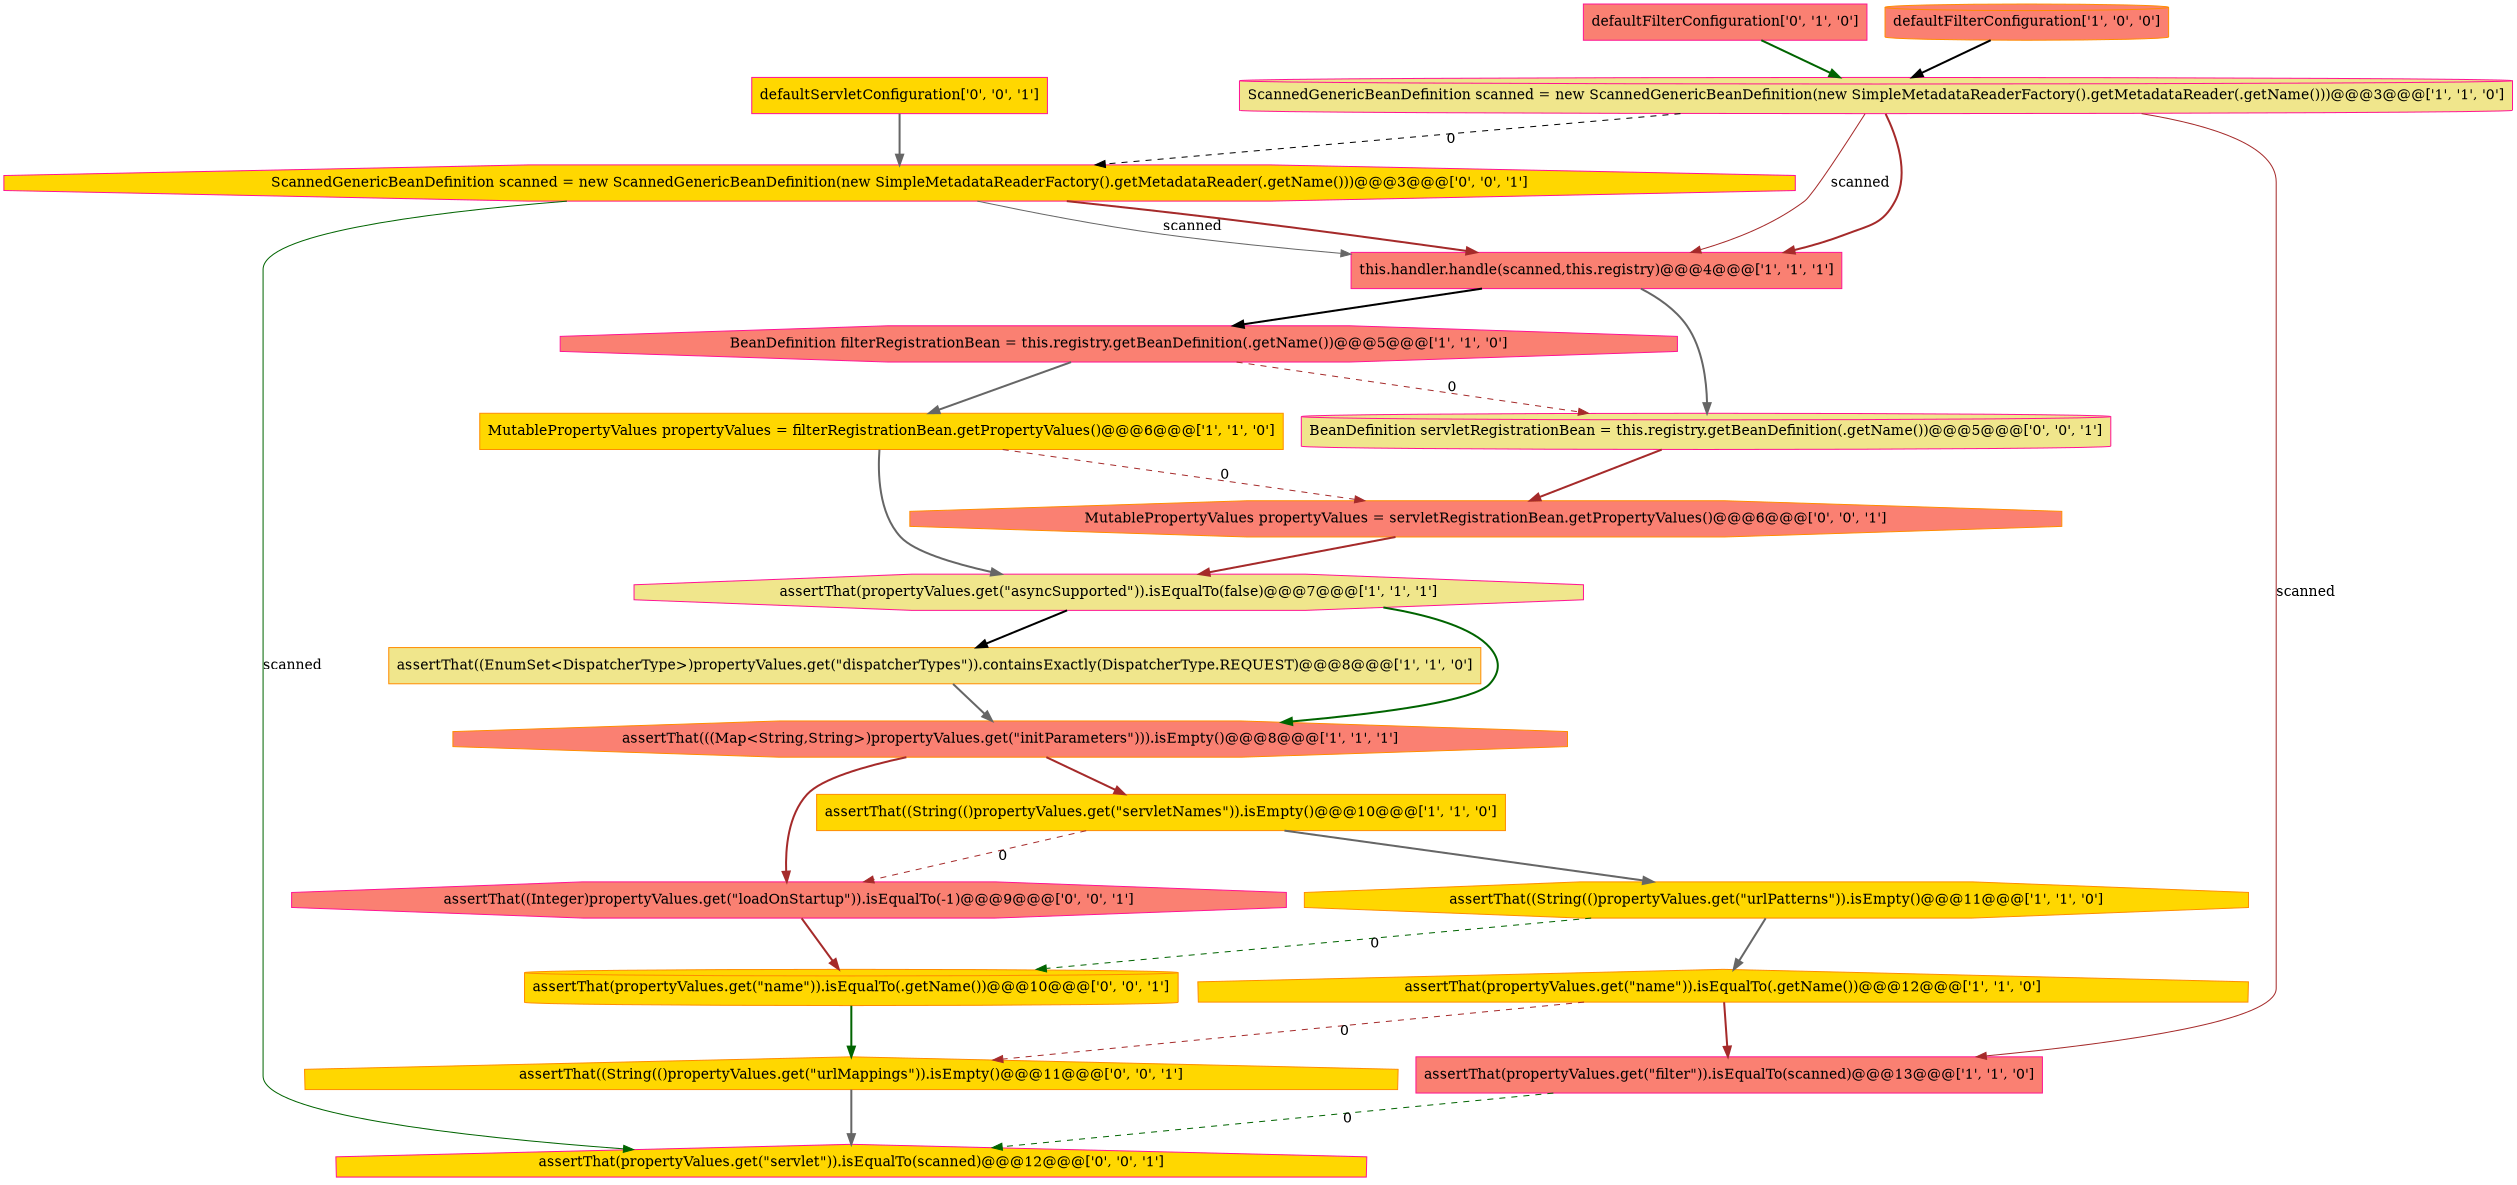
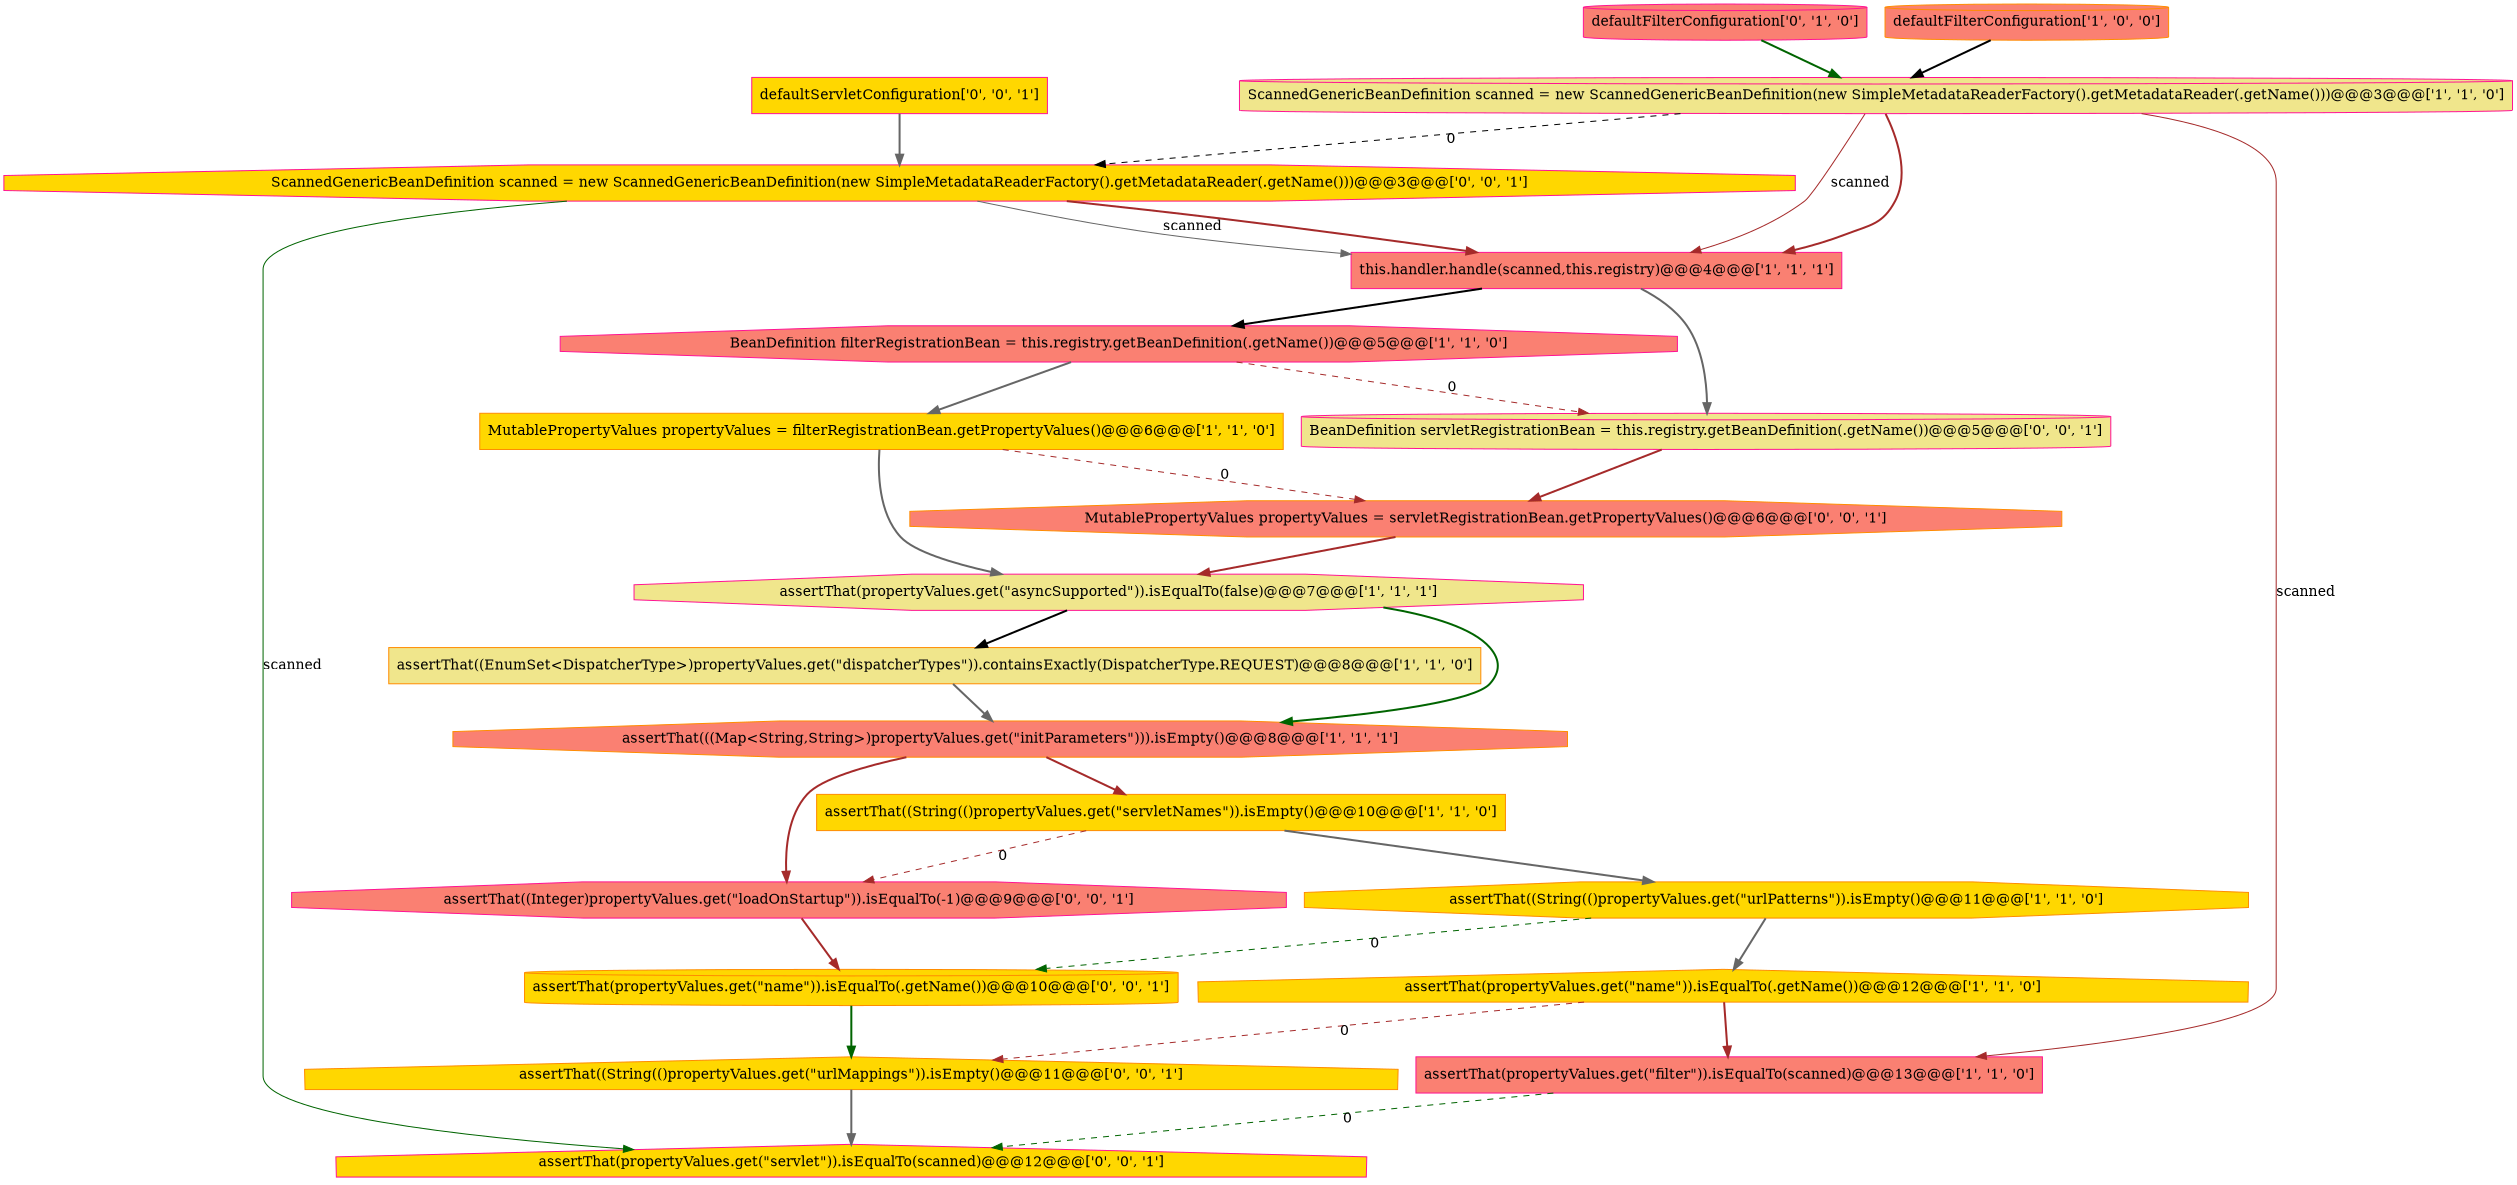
node "defaultFilterConfiguration['0', '1', '0']": shape box -> cylinder
